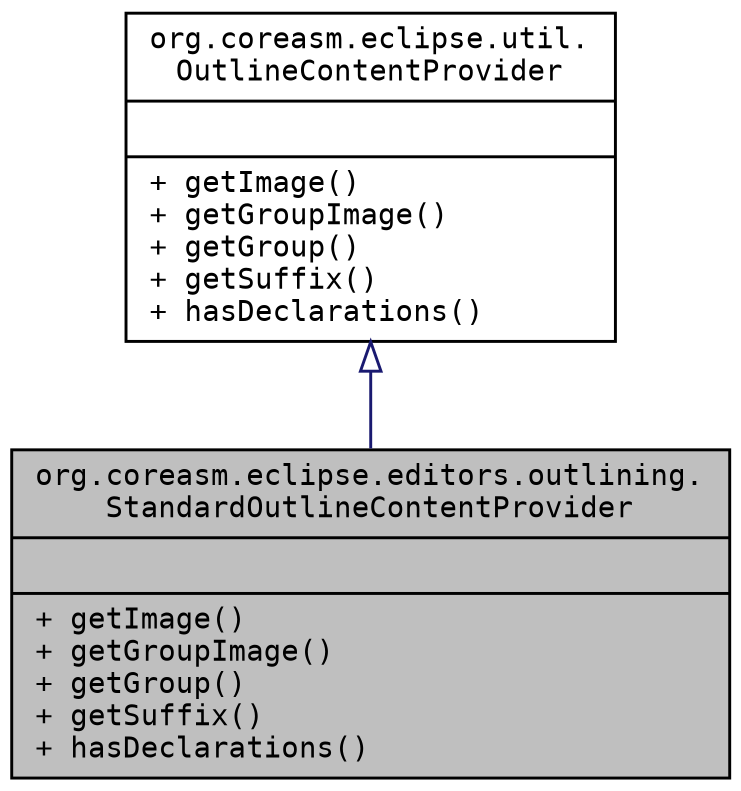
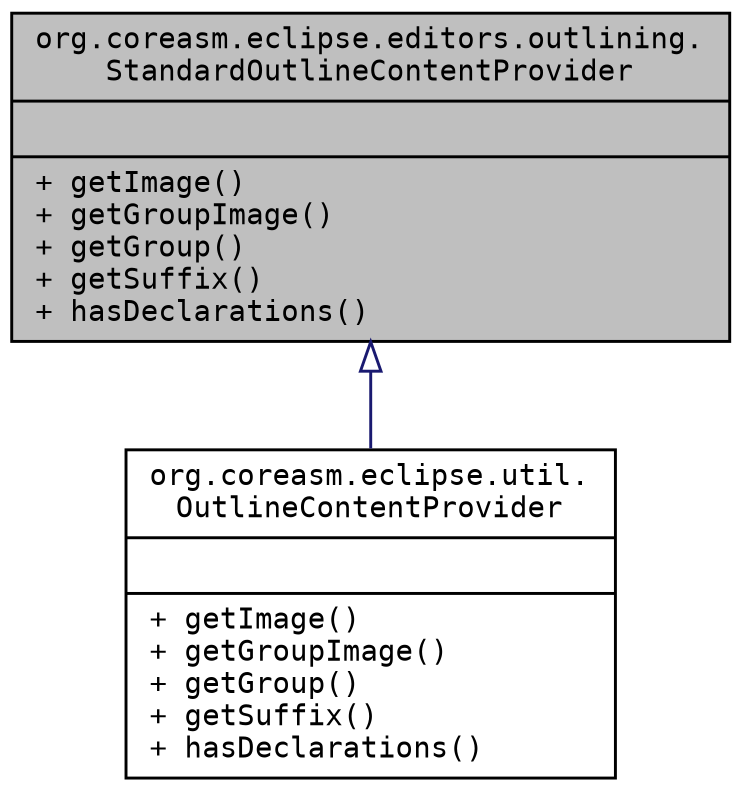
edge "org.coreasm.eclipse.editors.outlining." -> "org.coreasm.eclipse.util.": reversed
